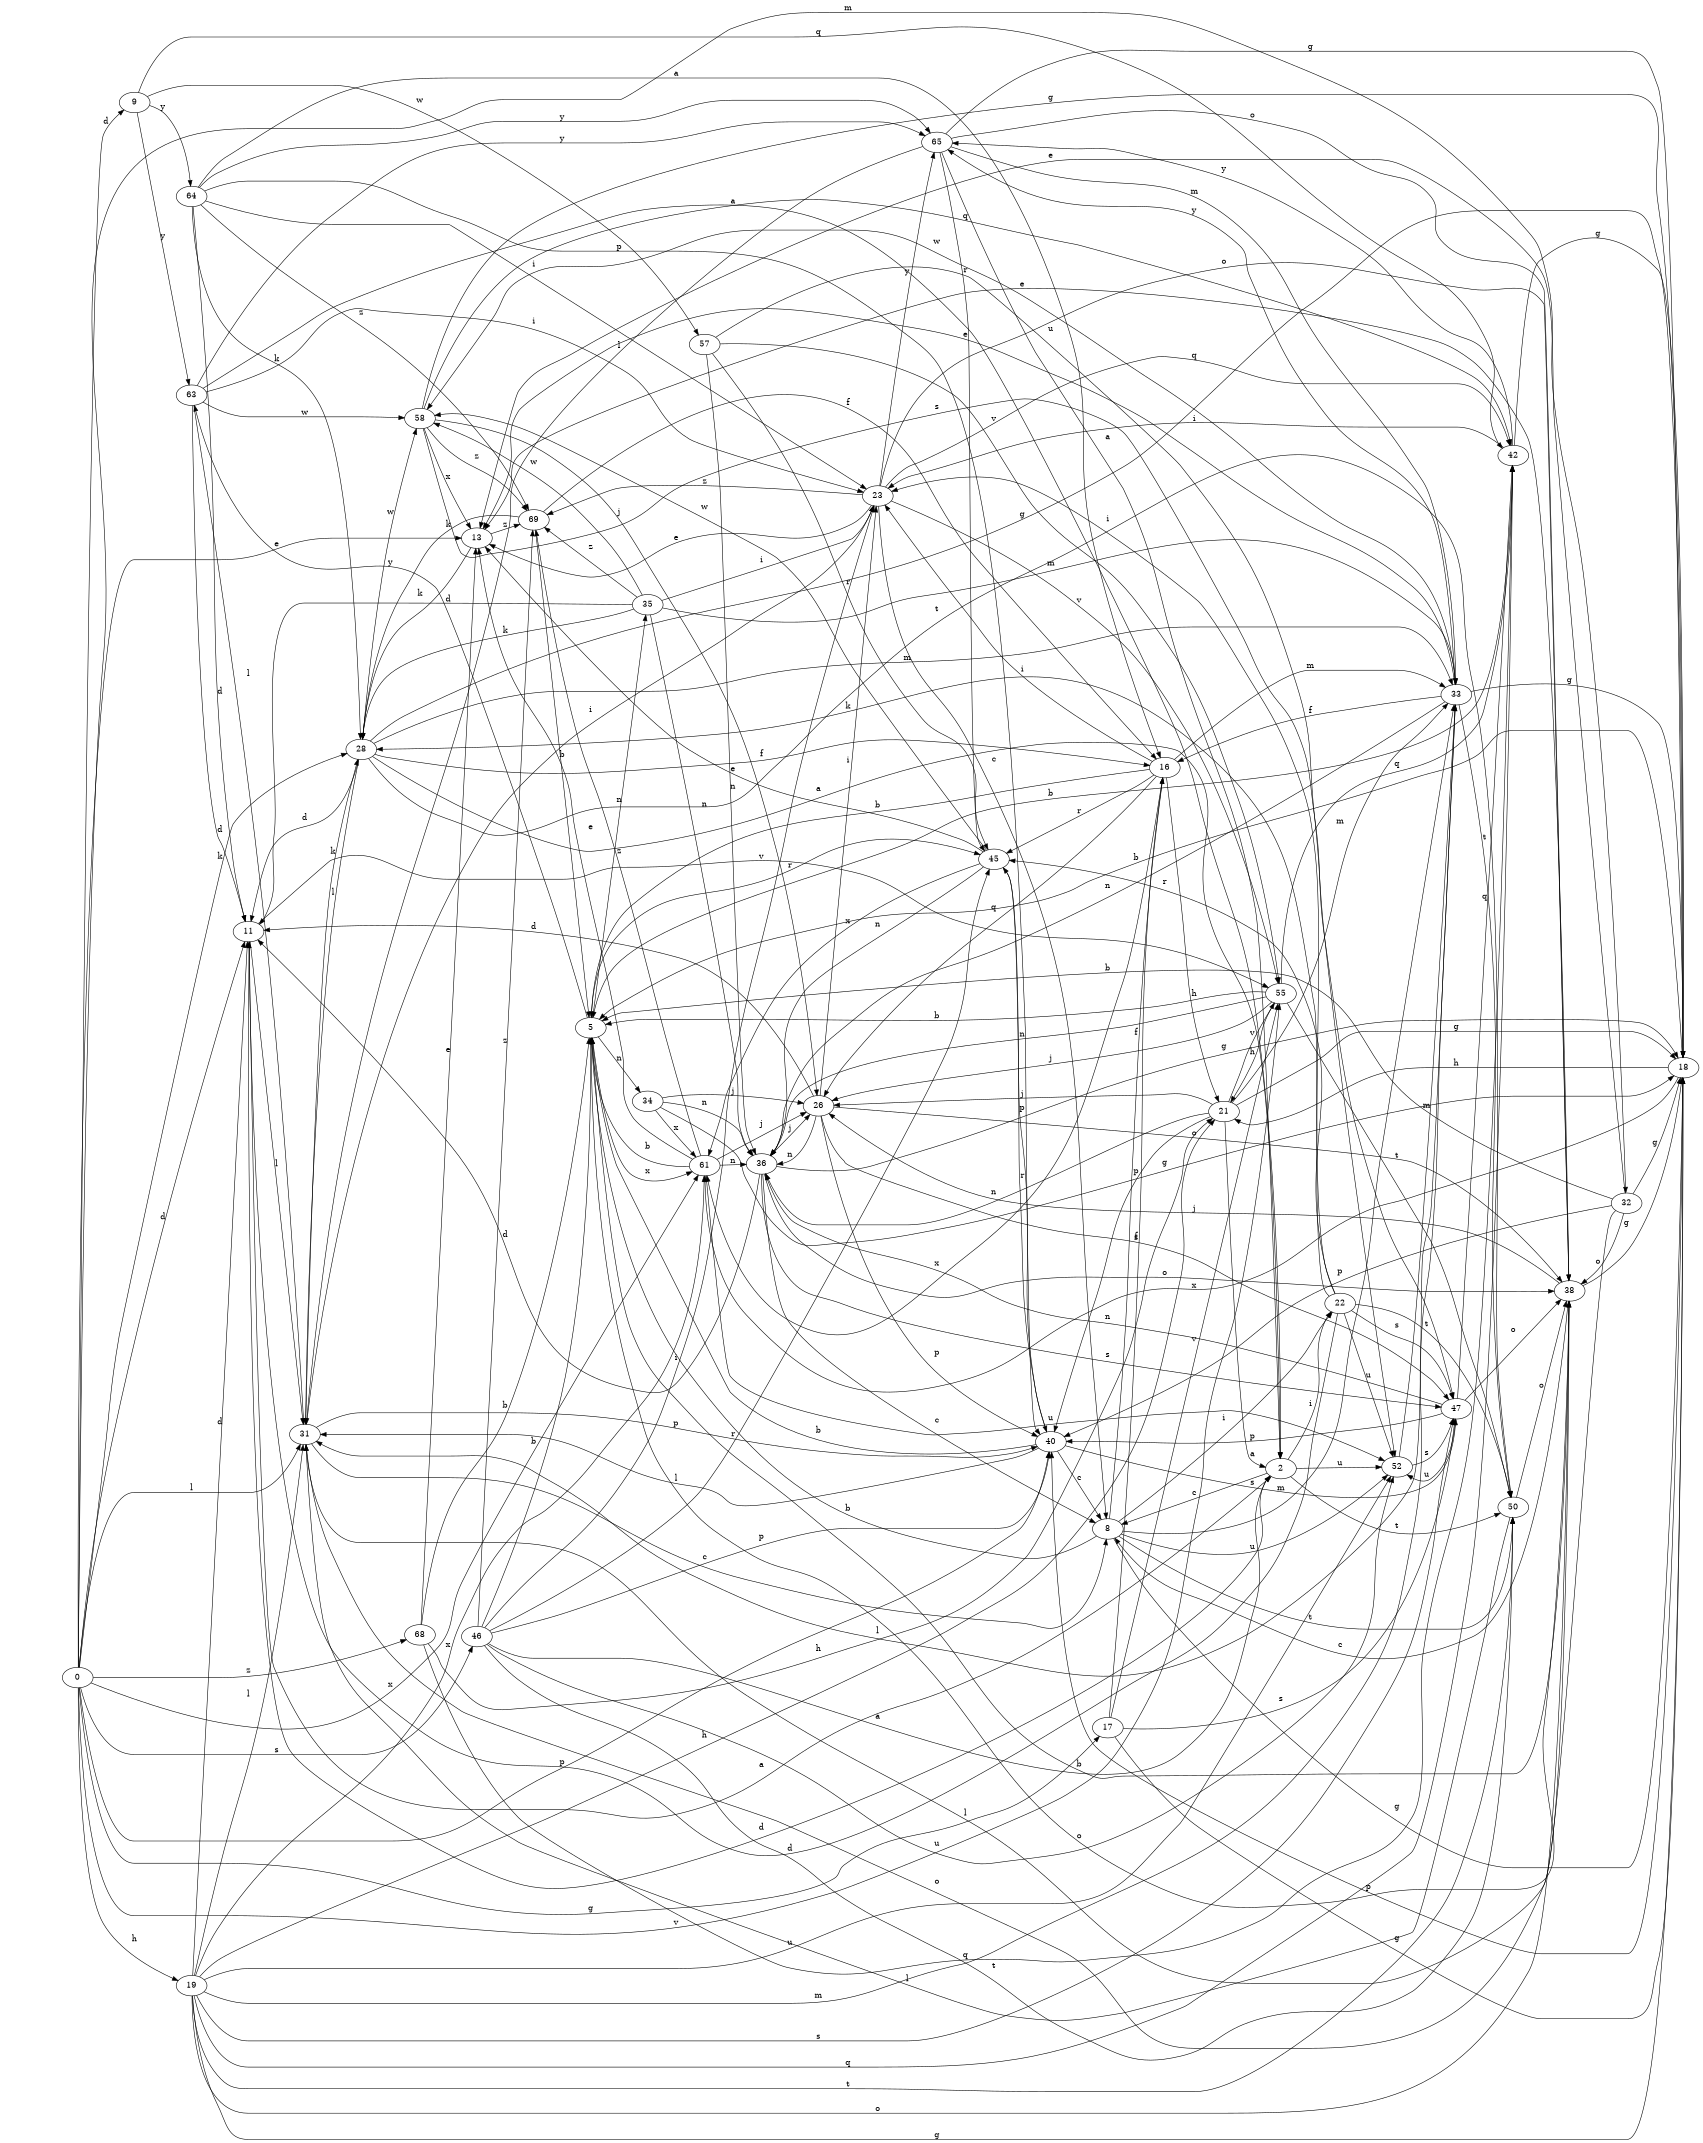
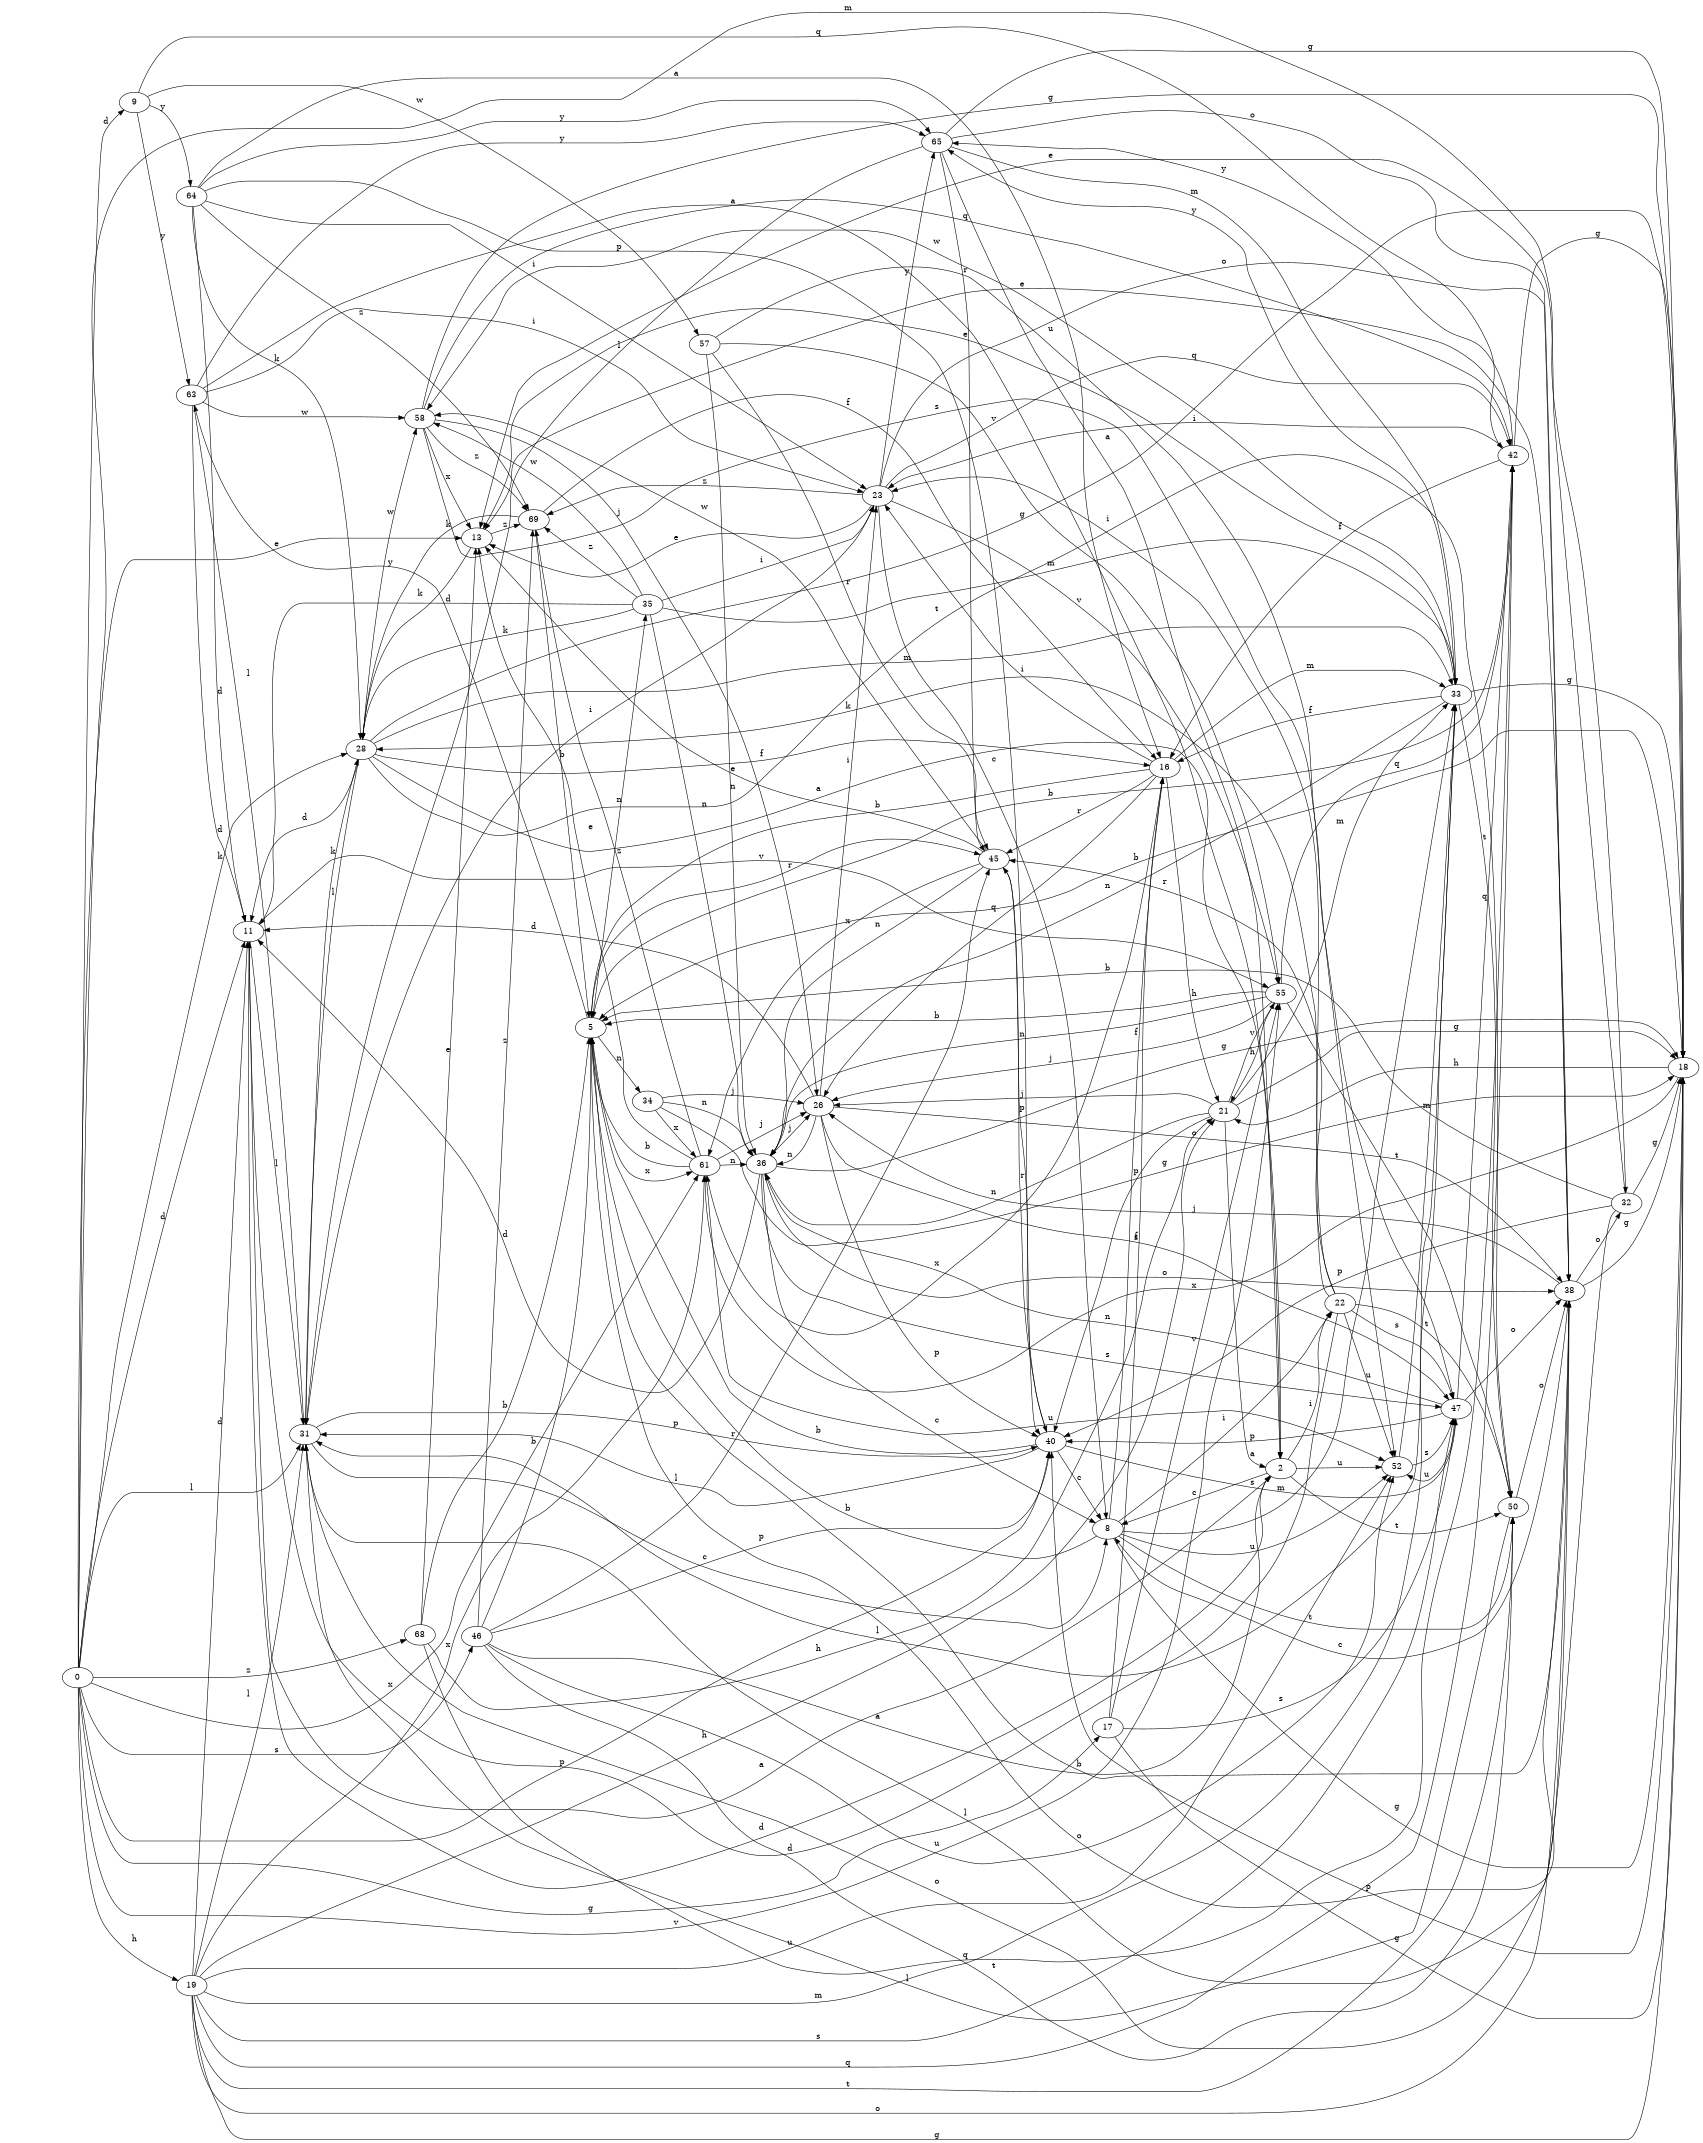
edge "42" -> "16": added, label "f"
edge "46" -> "23": removed, label "i"
edge "32" -> "38": reversed
